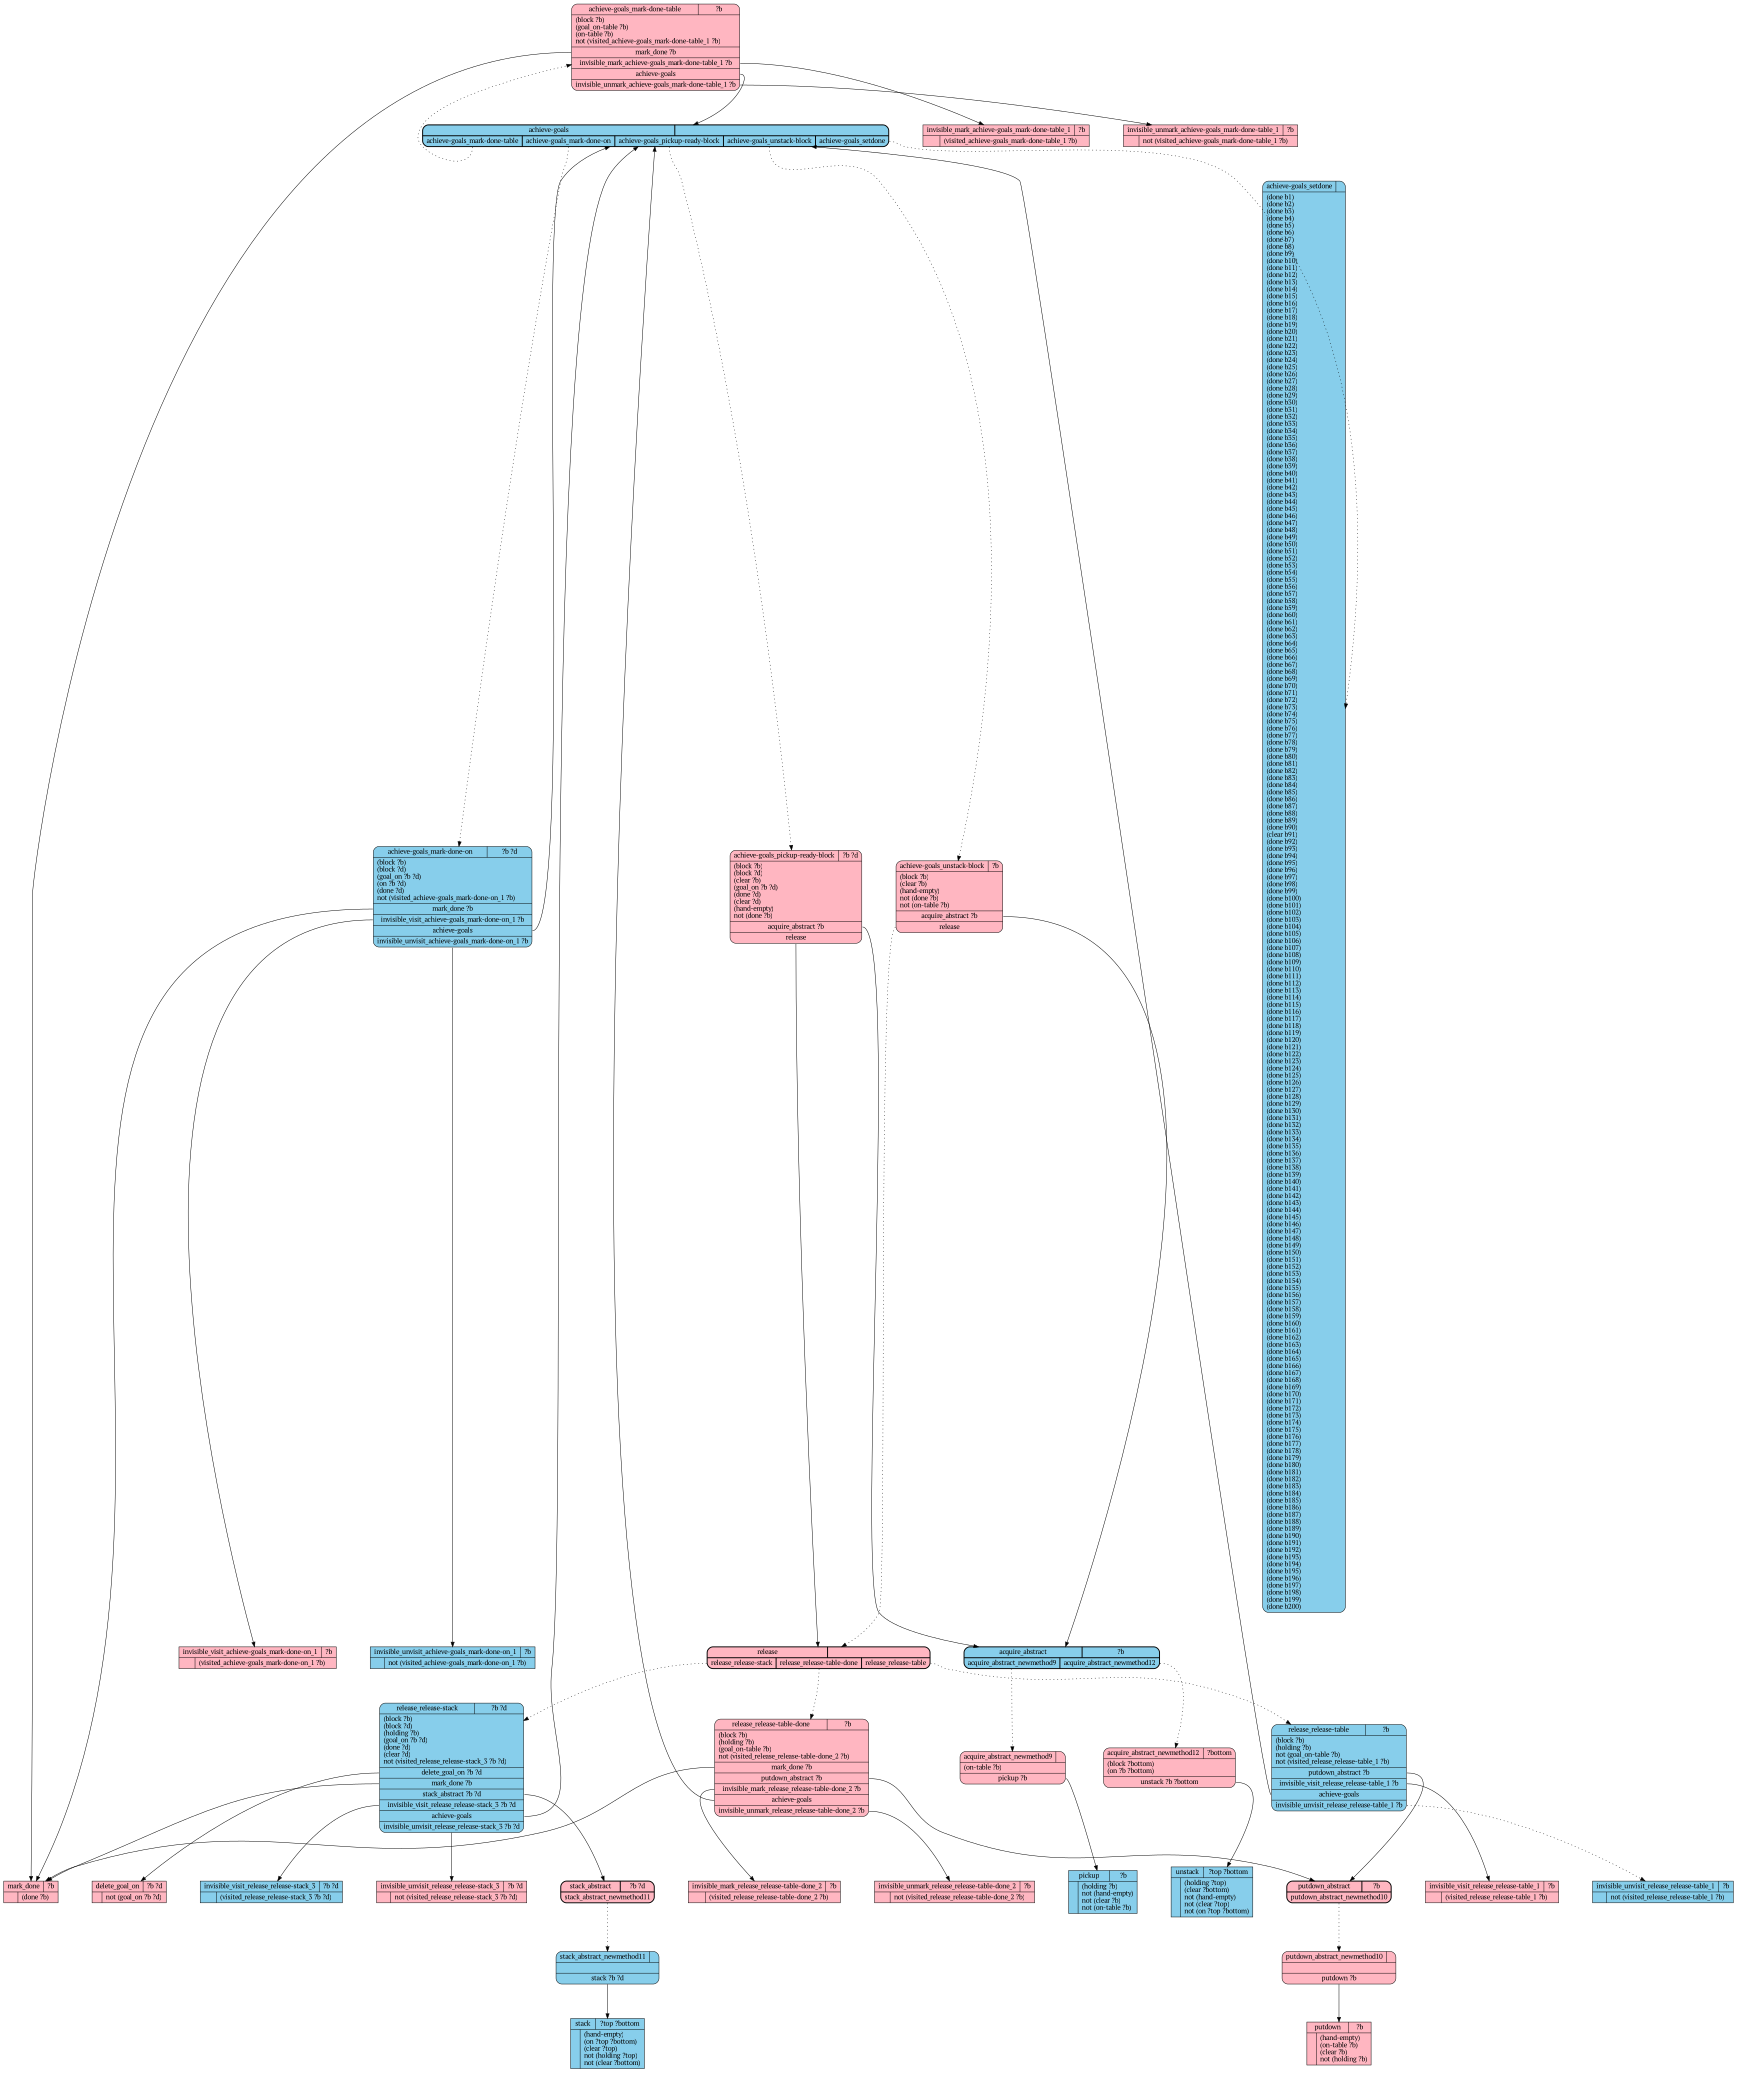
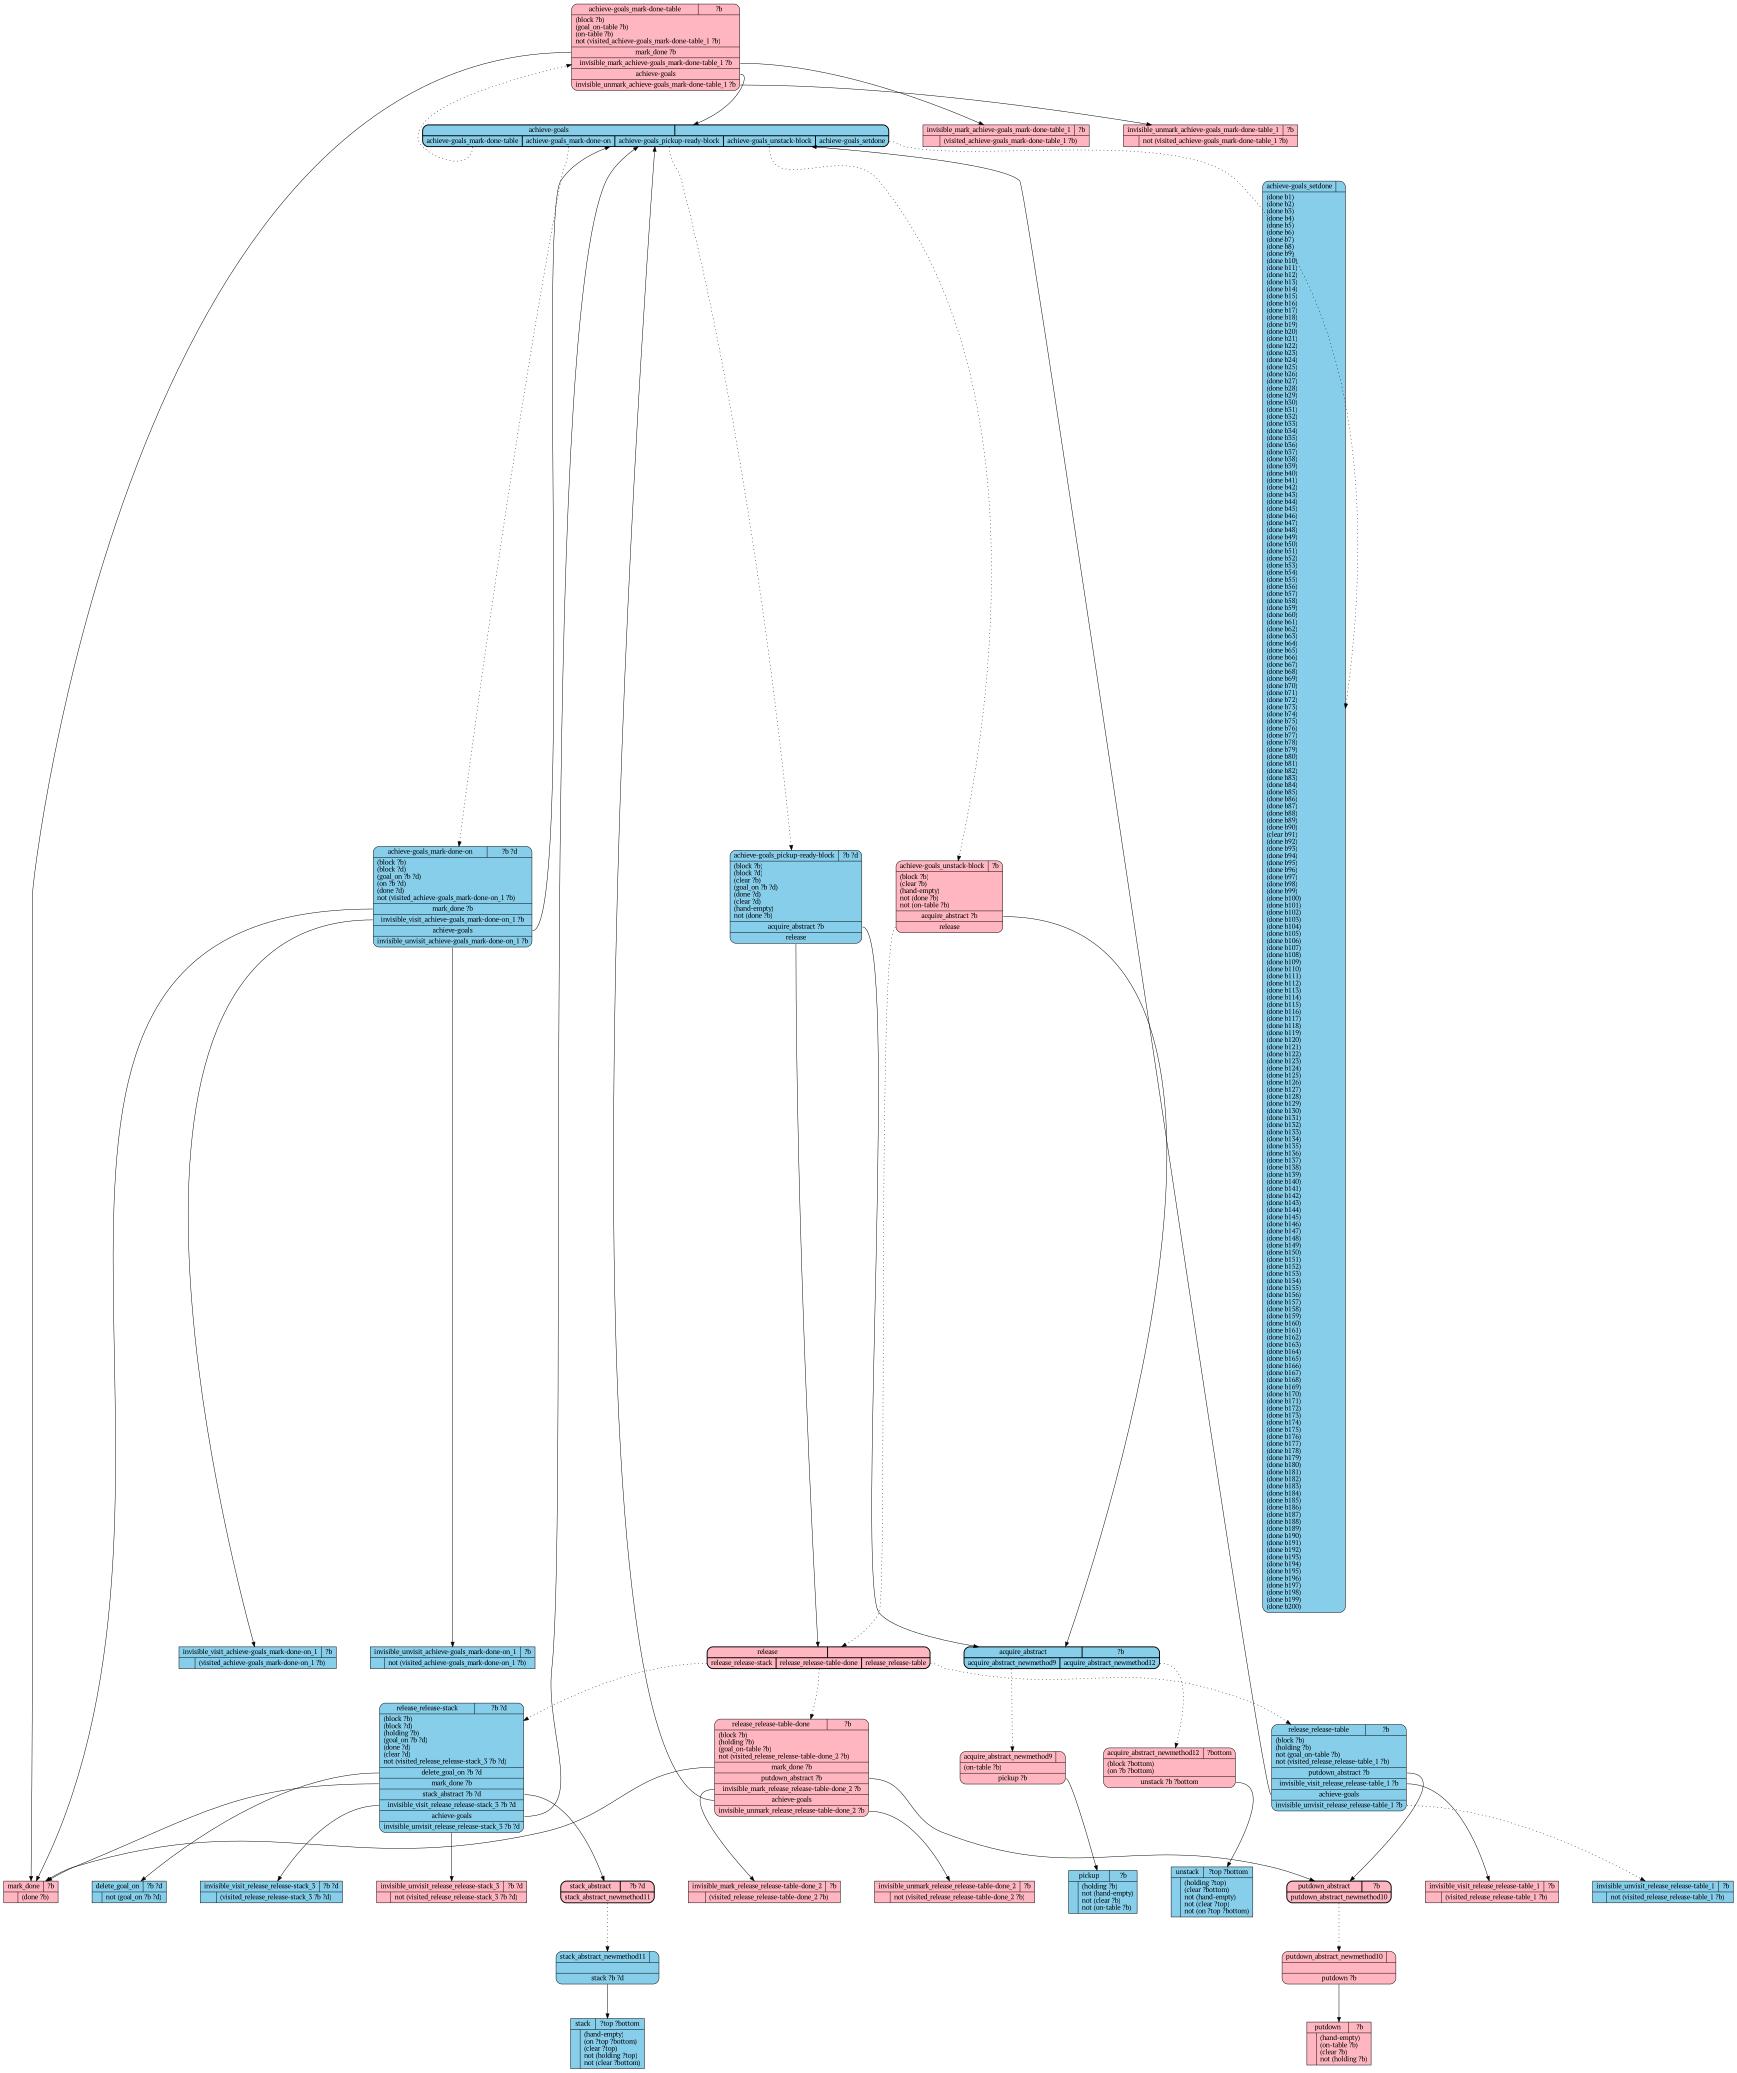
node "achieve-goals_pickup-ready-block": fillcolor lightpink -> skyblue
node "invisible_visit_achieve-goals_mark-done-on_1": fillcolor lightpink -> skyblue
node "delete_goal_on": fillcolor lightpink -> skyblue
